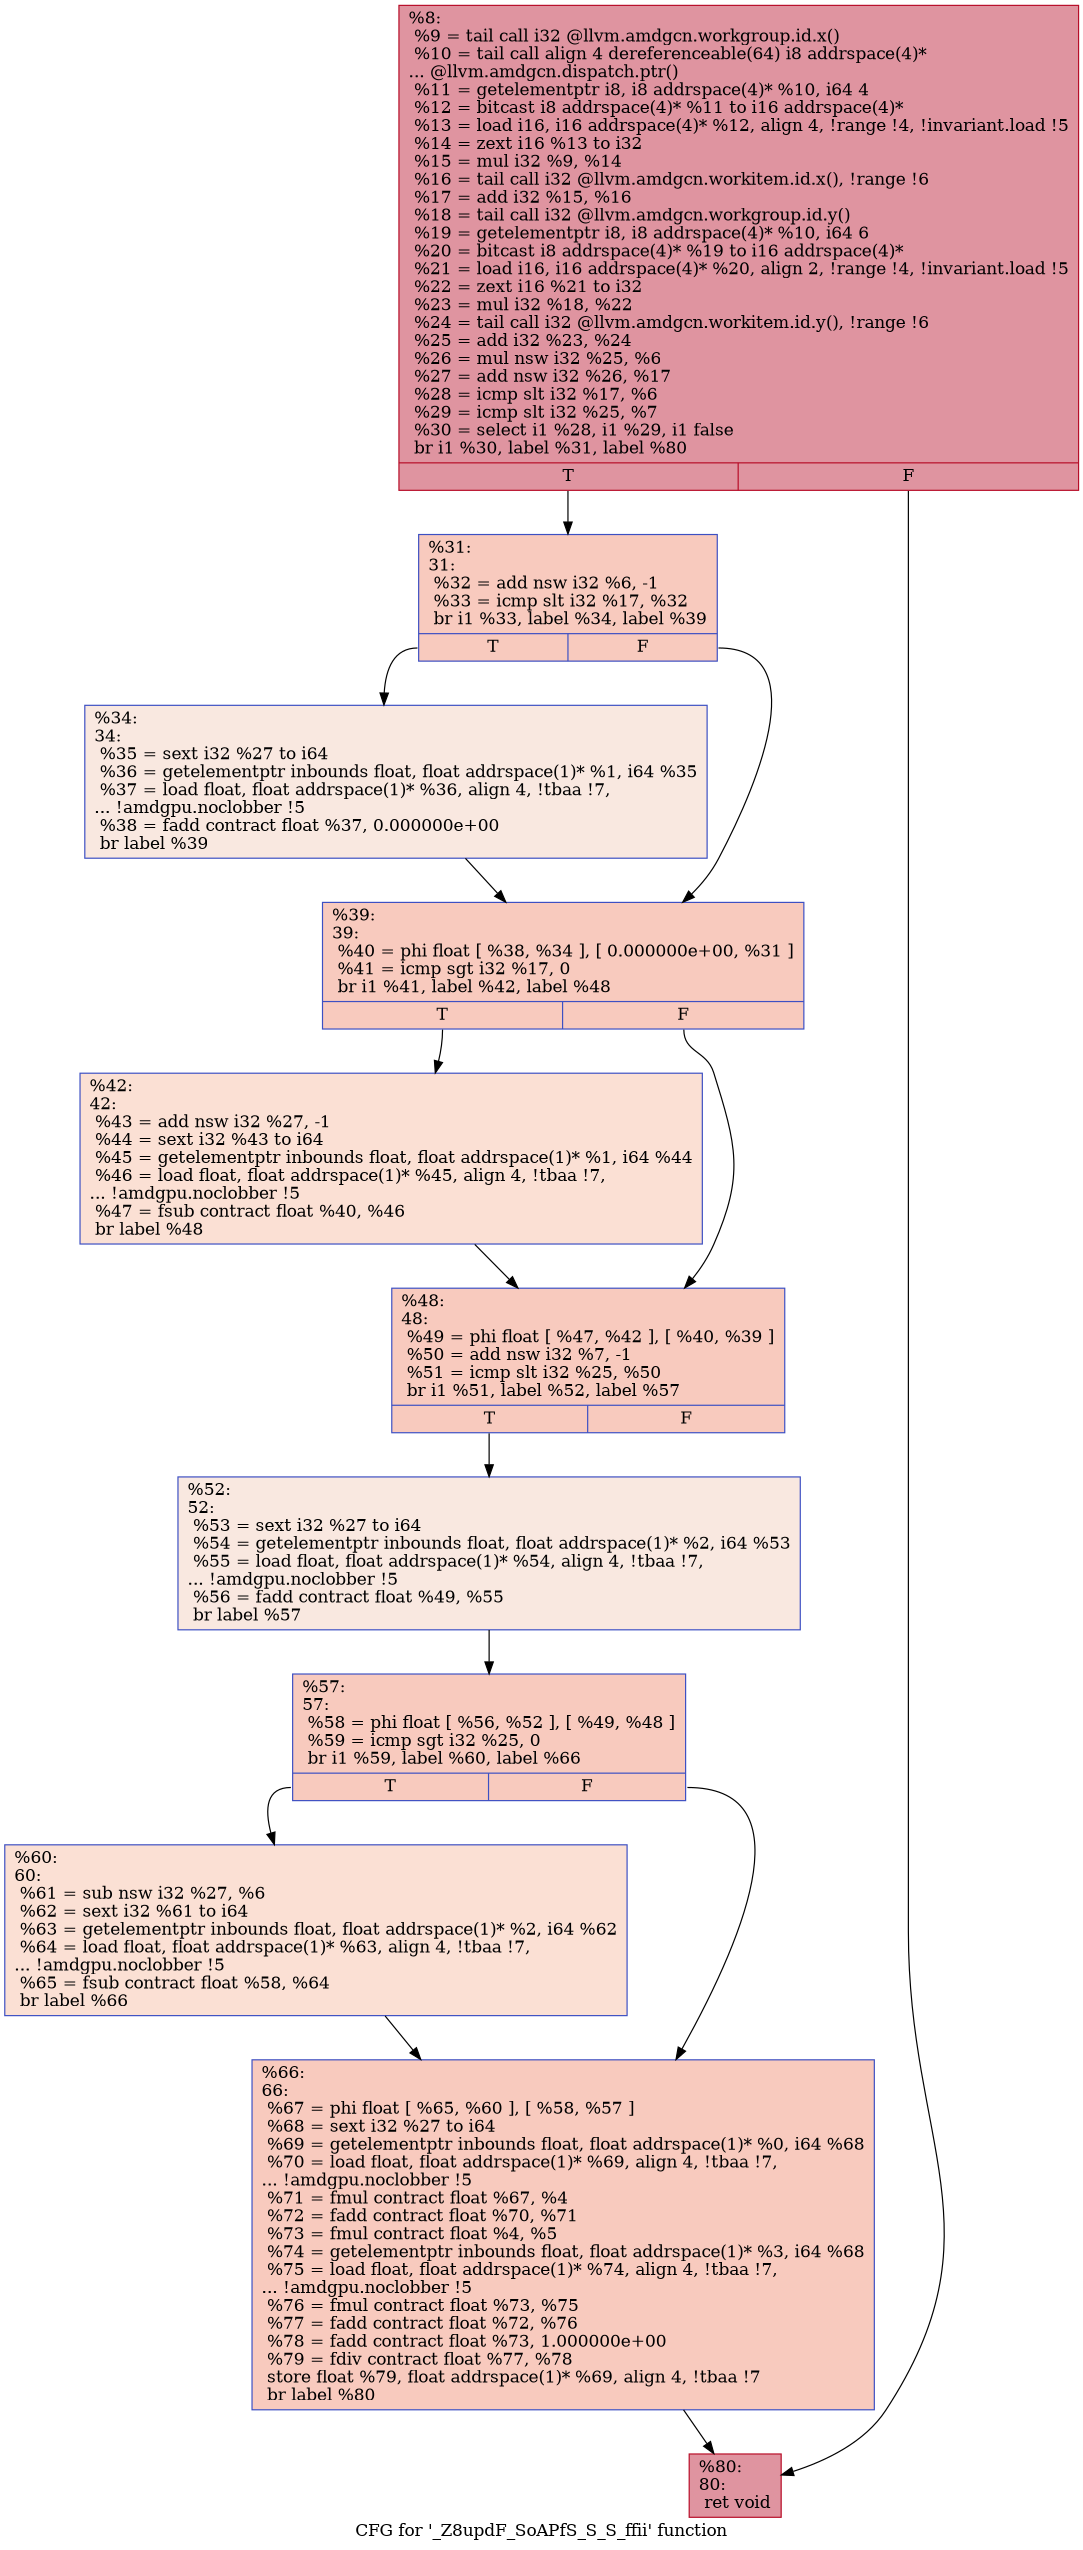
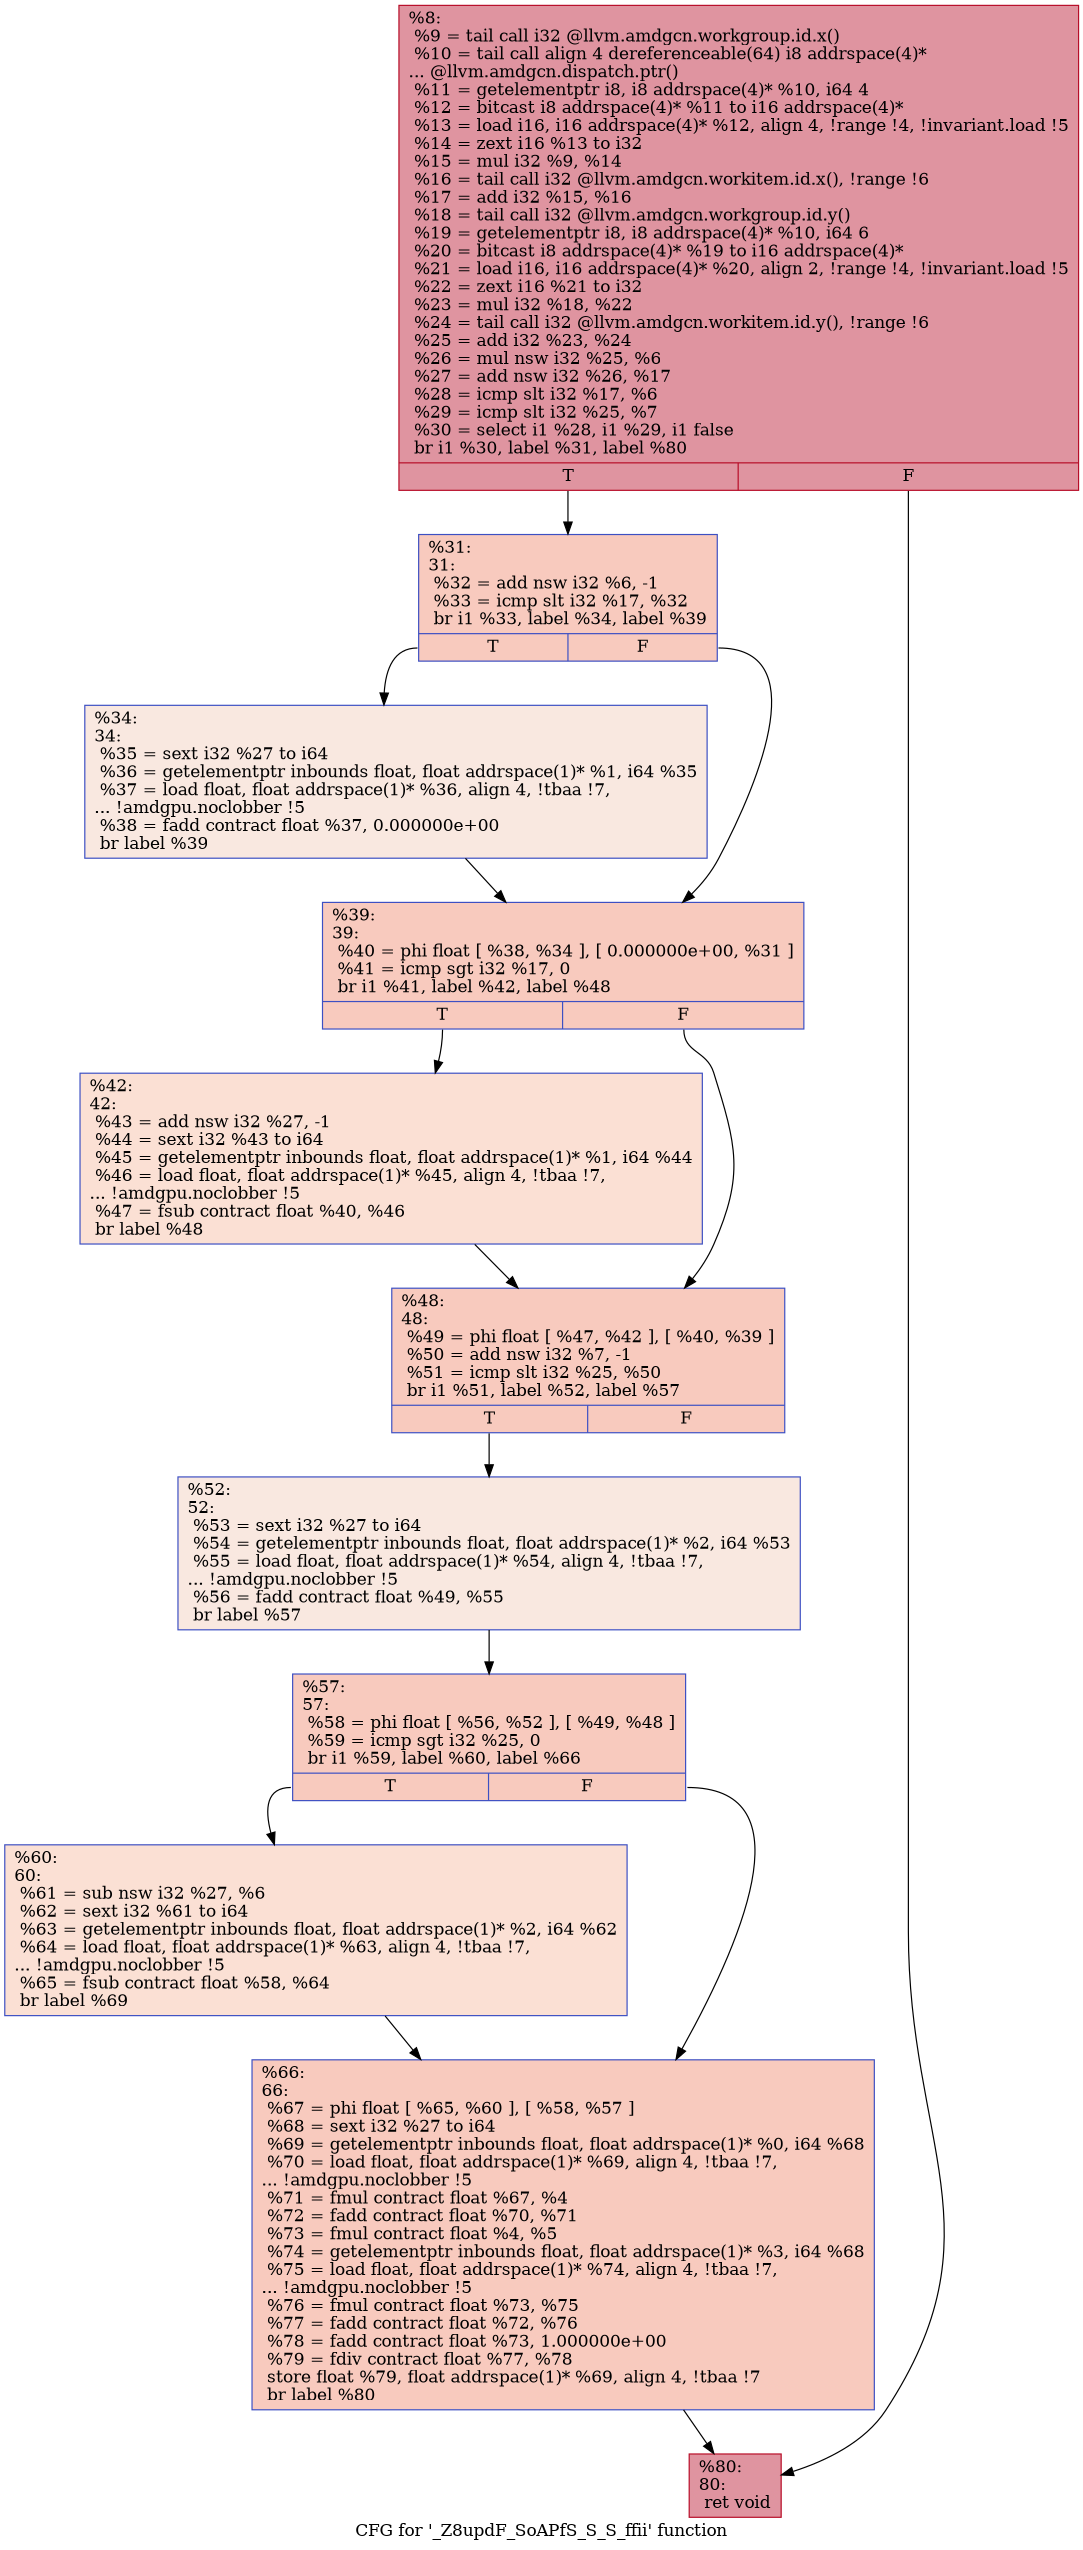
node "%60:": text "br label %66" -> "br label %69"
